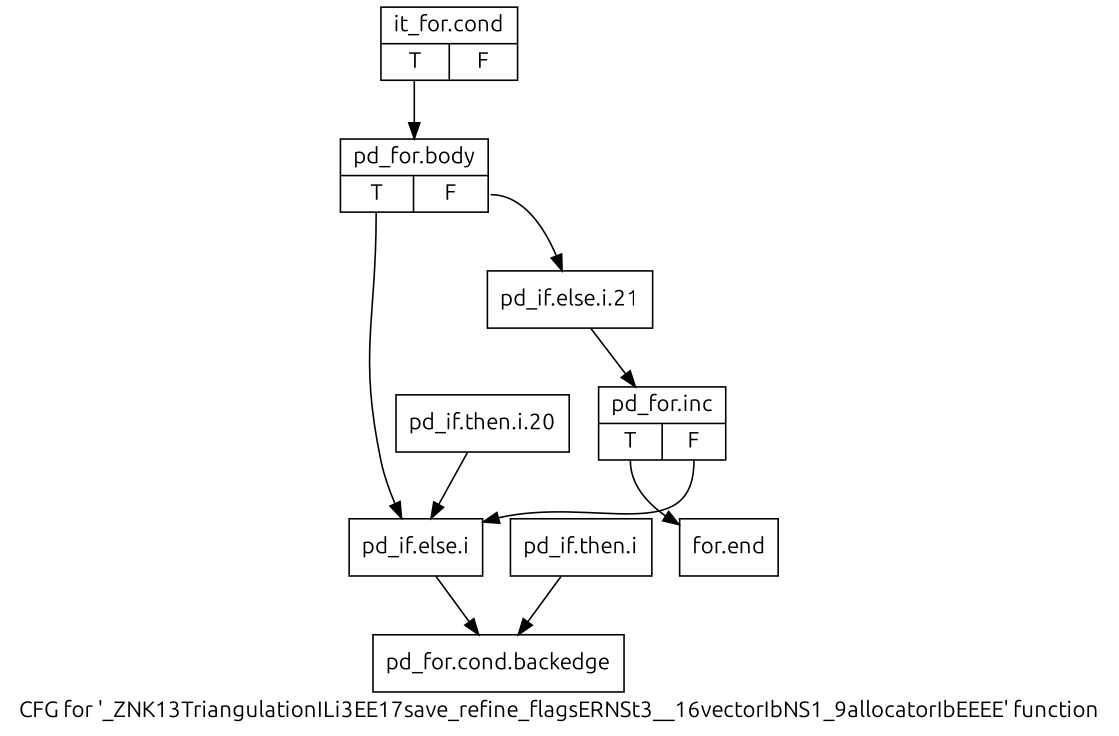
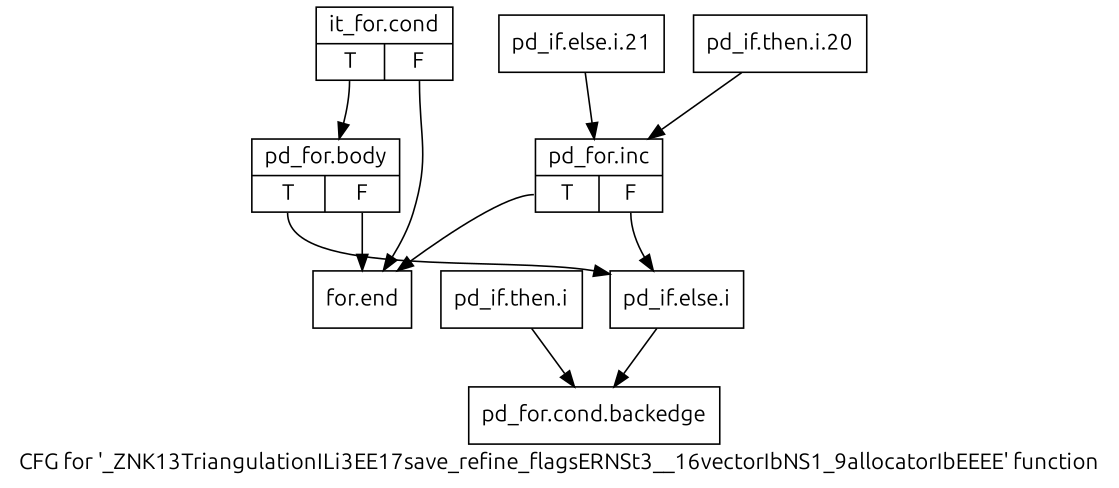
edge "it_for.cond" -> "for.end": added
edge "pd_for.body" -> "pd_if.else.i.21": now "pd_for.body" -> "for.end"
edge "pd_if.then.i.20" -> "pd_if.else.i": now "pd_if.then.i.20" -> "pd_for.inc"
